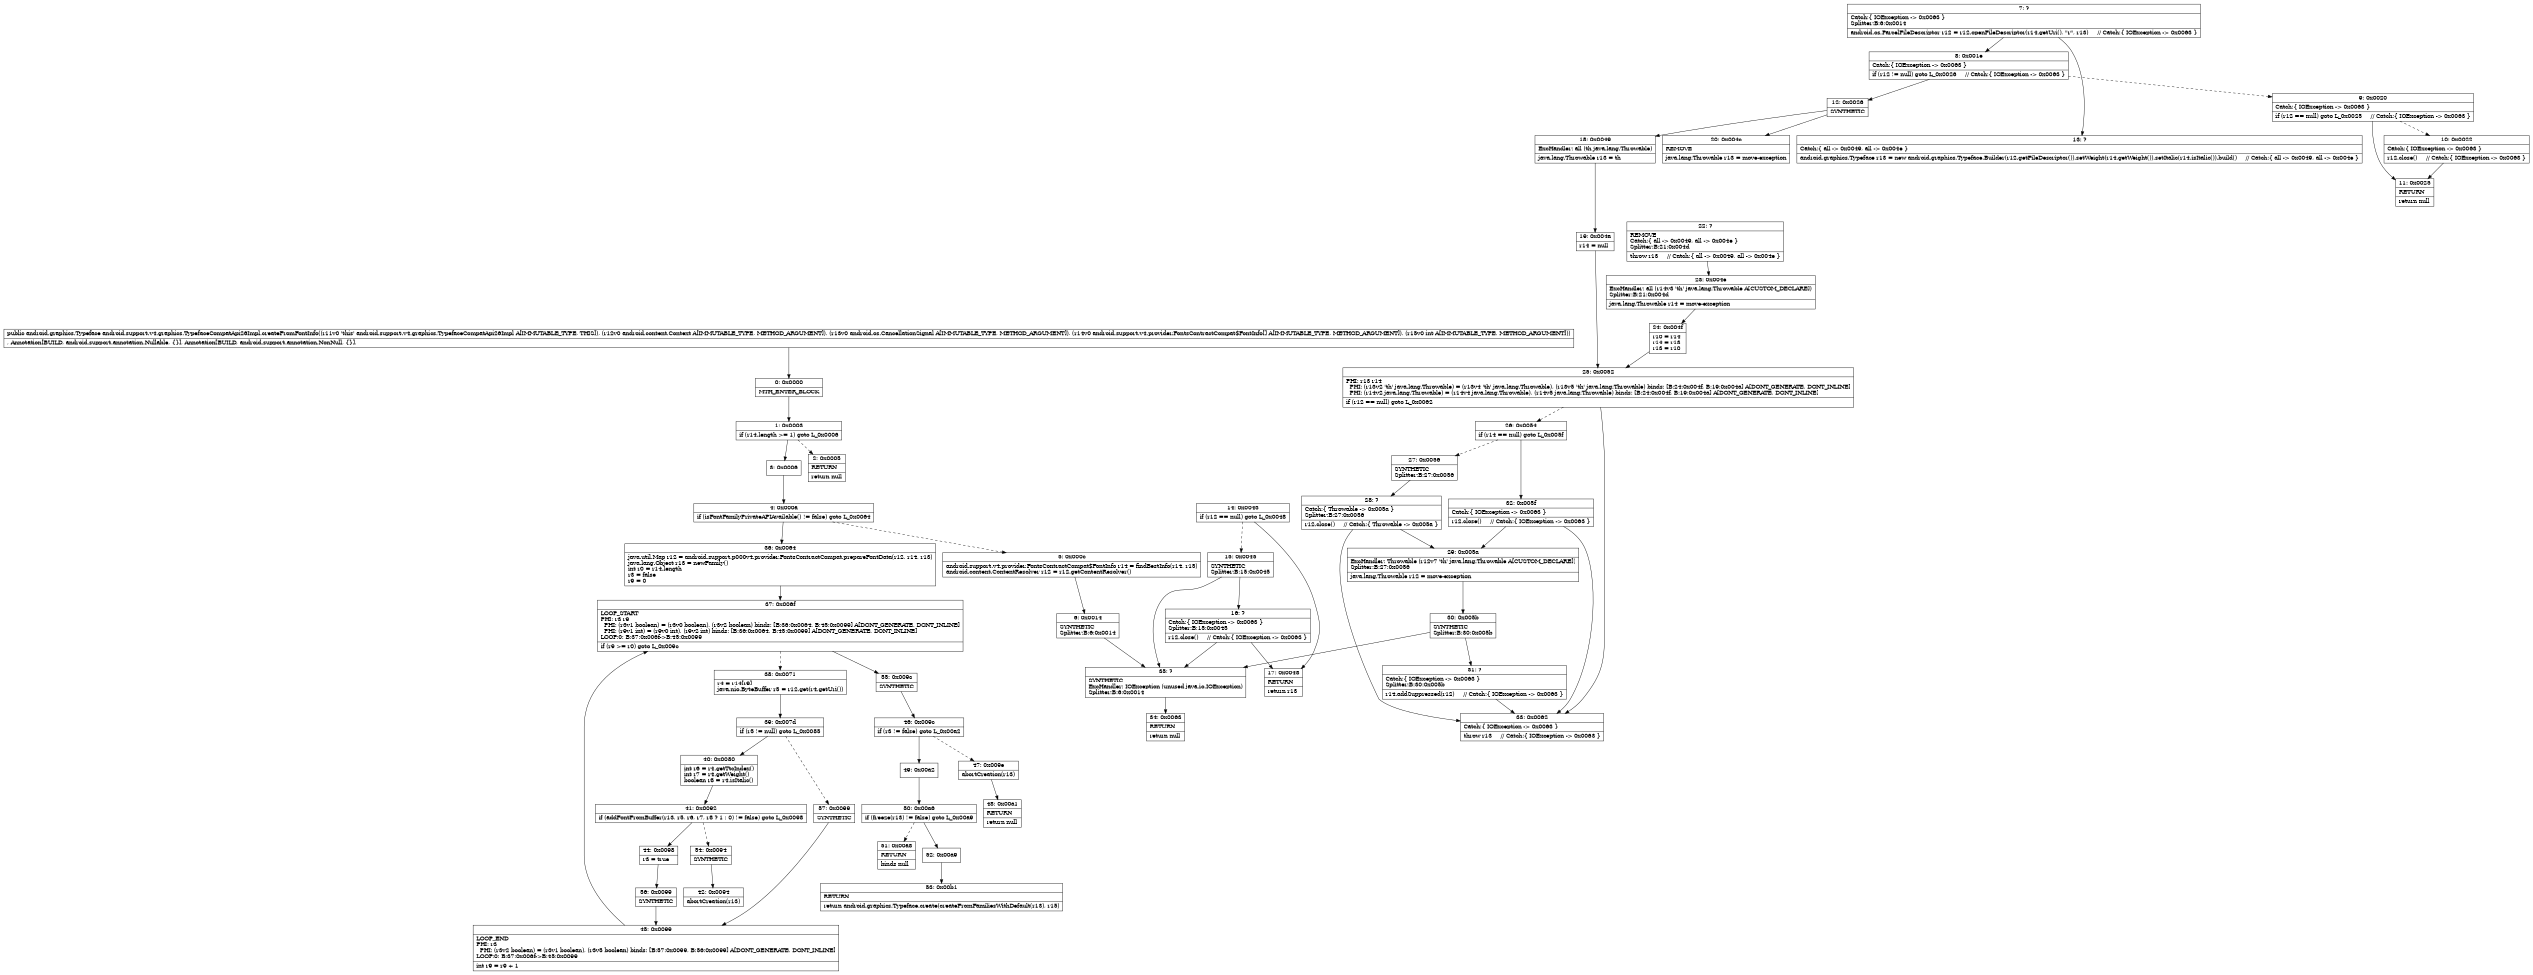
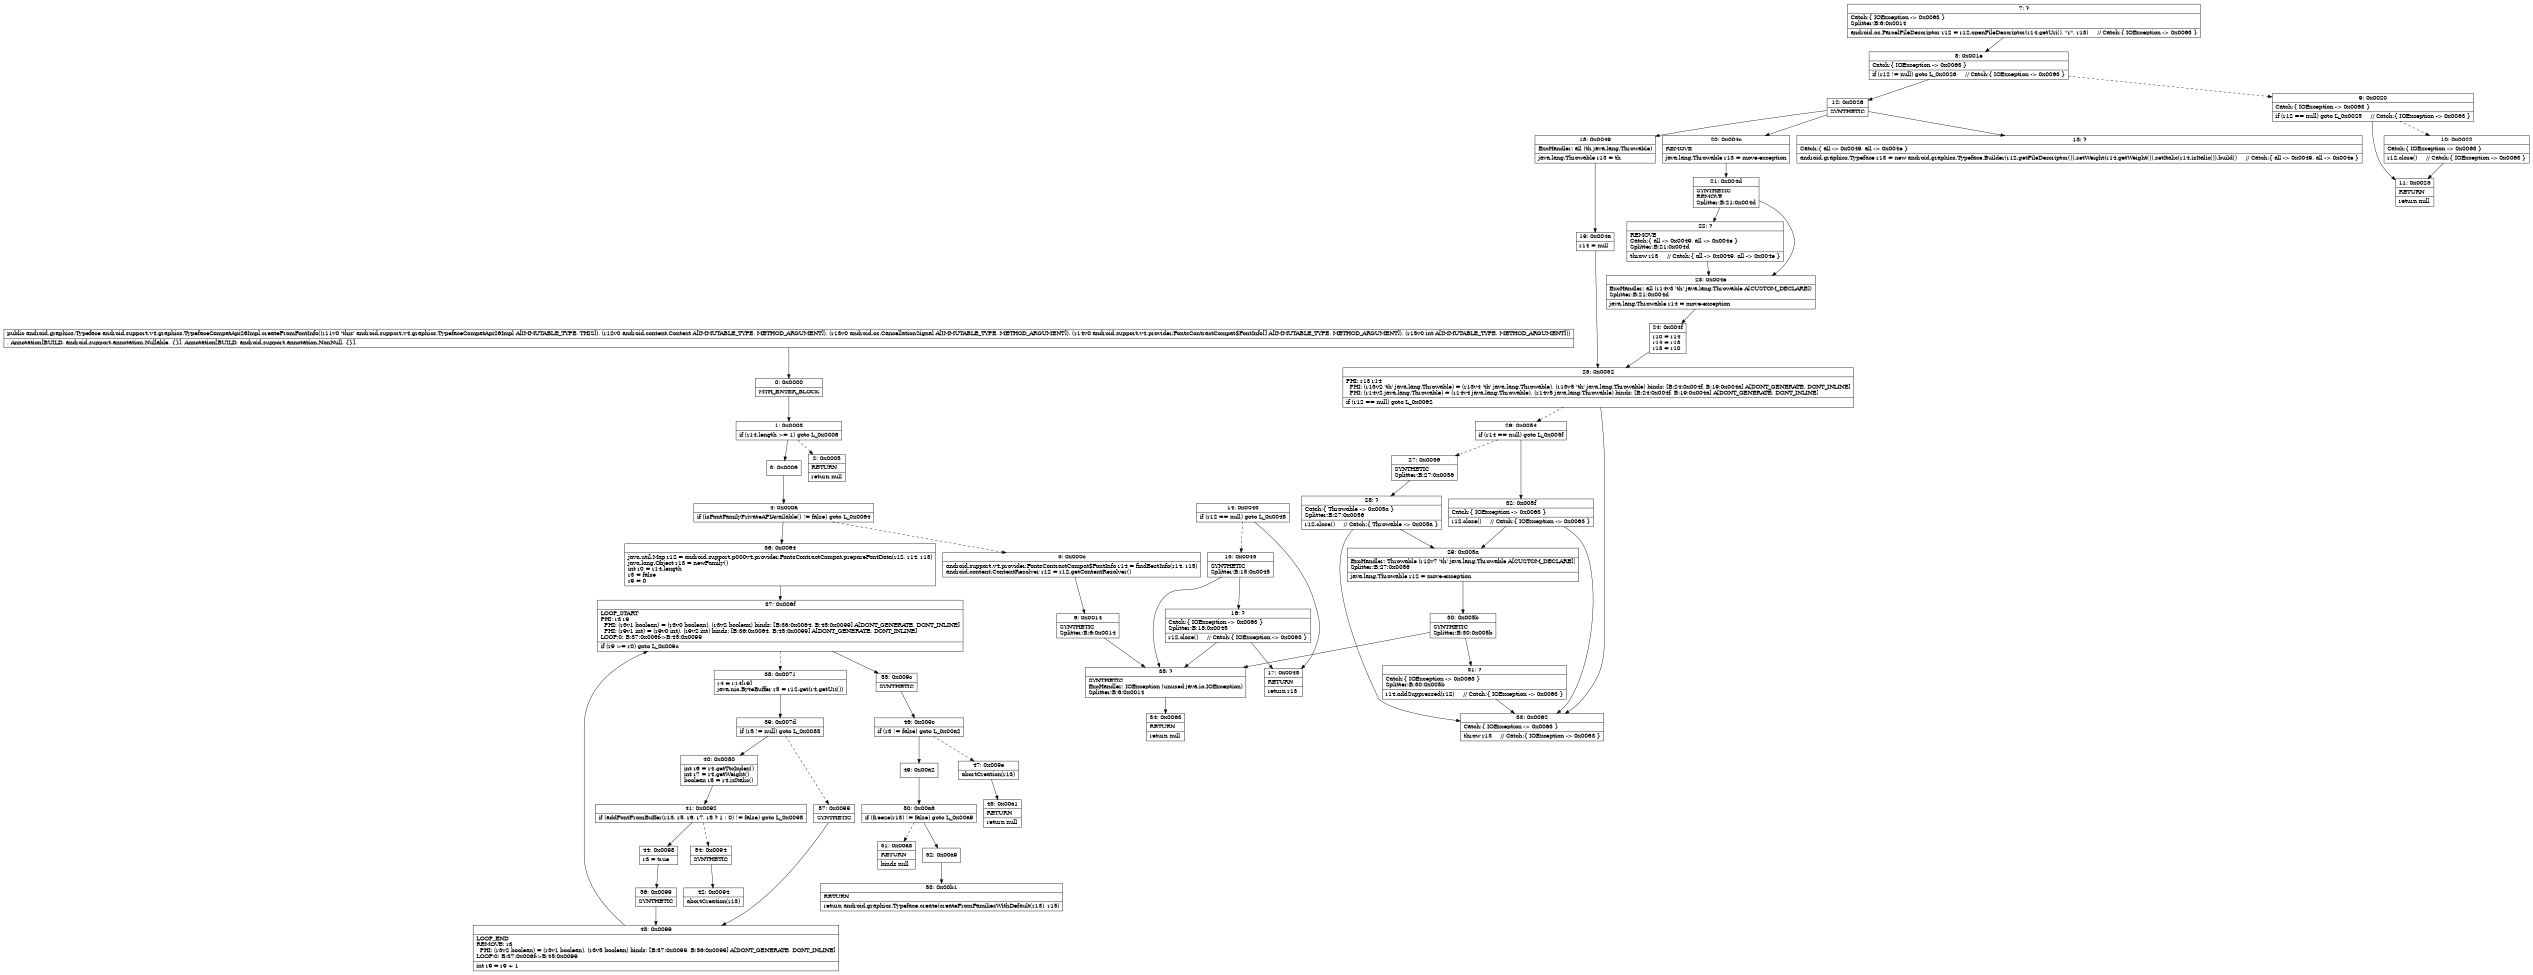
edge "7: ?" -> "13: ?": now "12: 0x0026" -> "13: ?"
node "21: 0x004d": added
node "45: 0x0099": text "PHI: r3" -> "REMOVE: r3"
